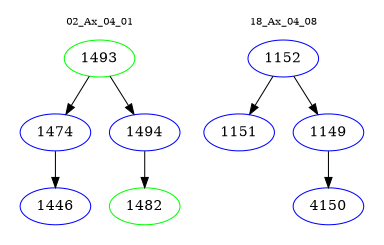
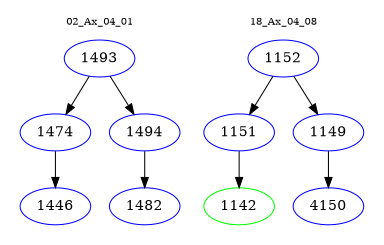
node "1493": color green -> blue
node "1482": color green -> blue
node "1142": added
